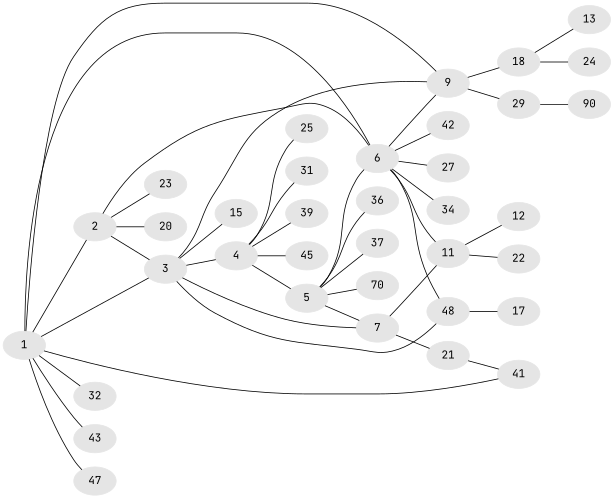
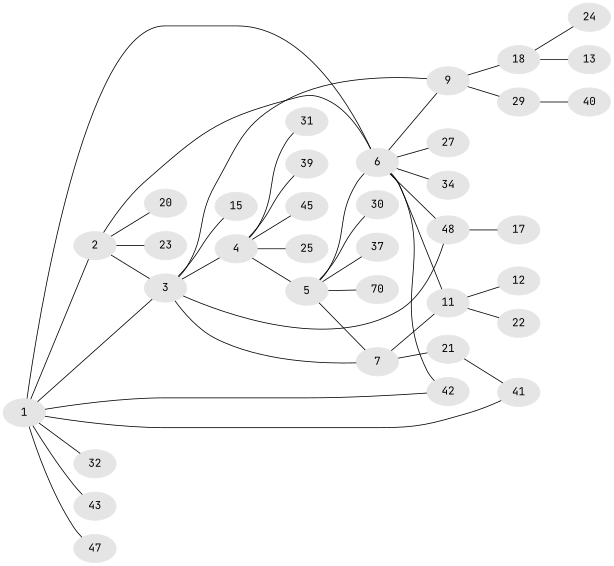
edge "9" -- "1": now "42" -- "1"
node "90": label "90" -> "40"
node "36": label "36" -> "30"
